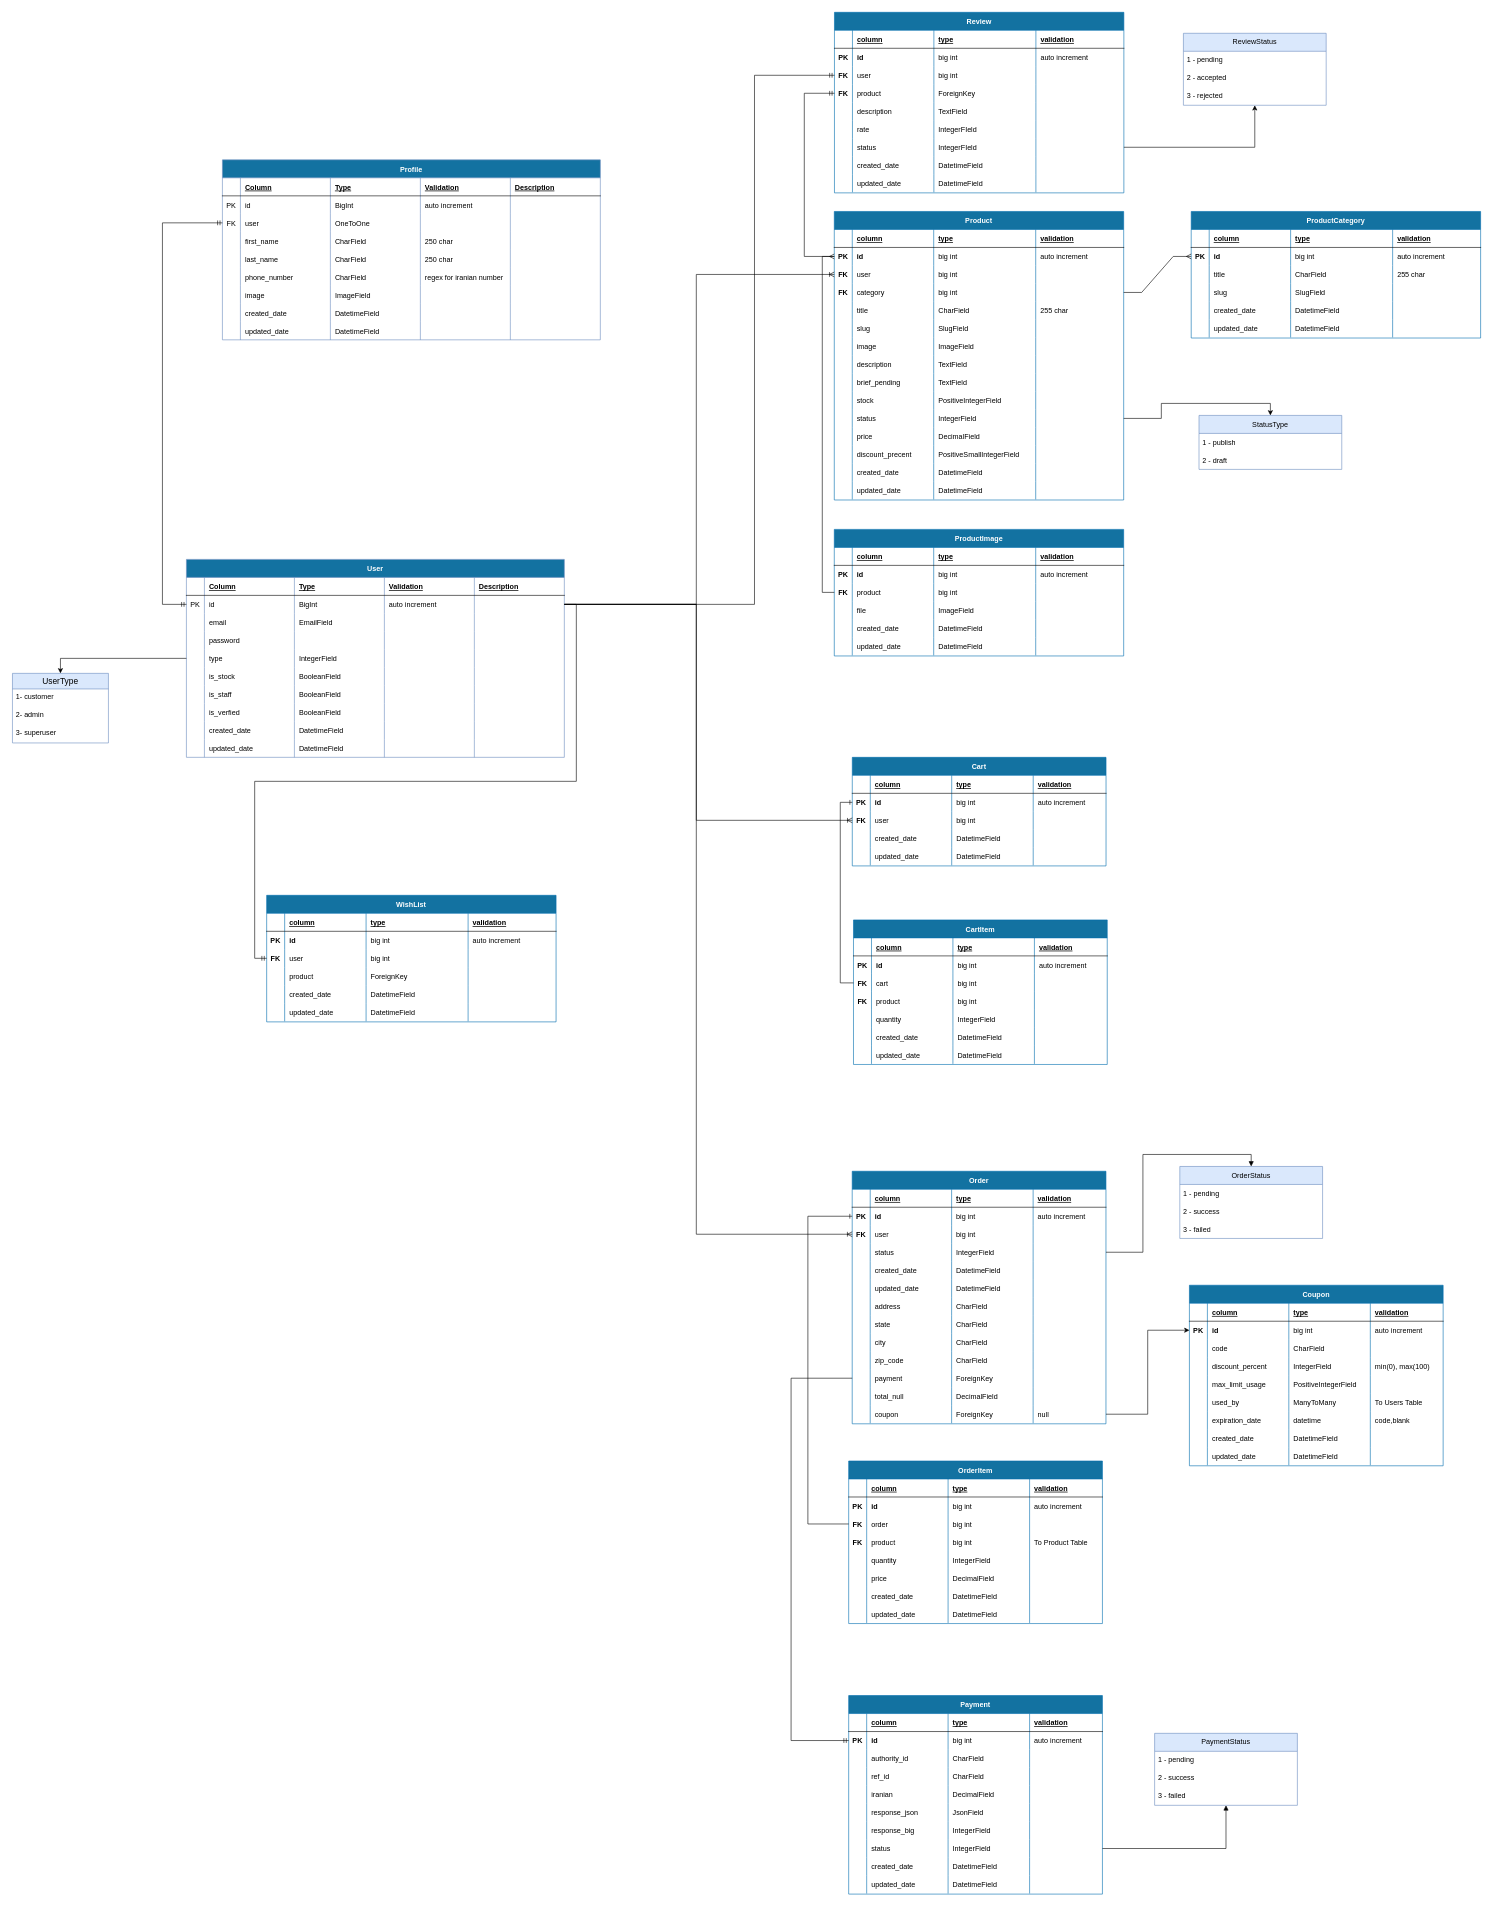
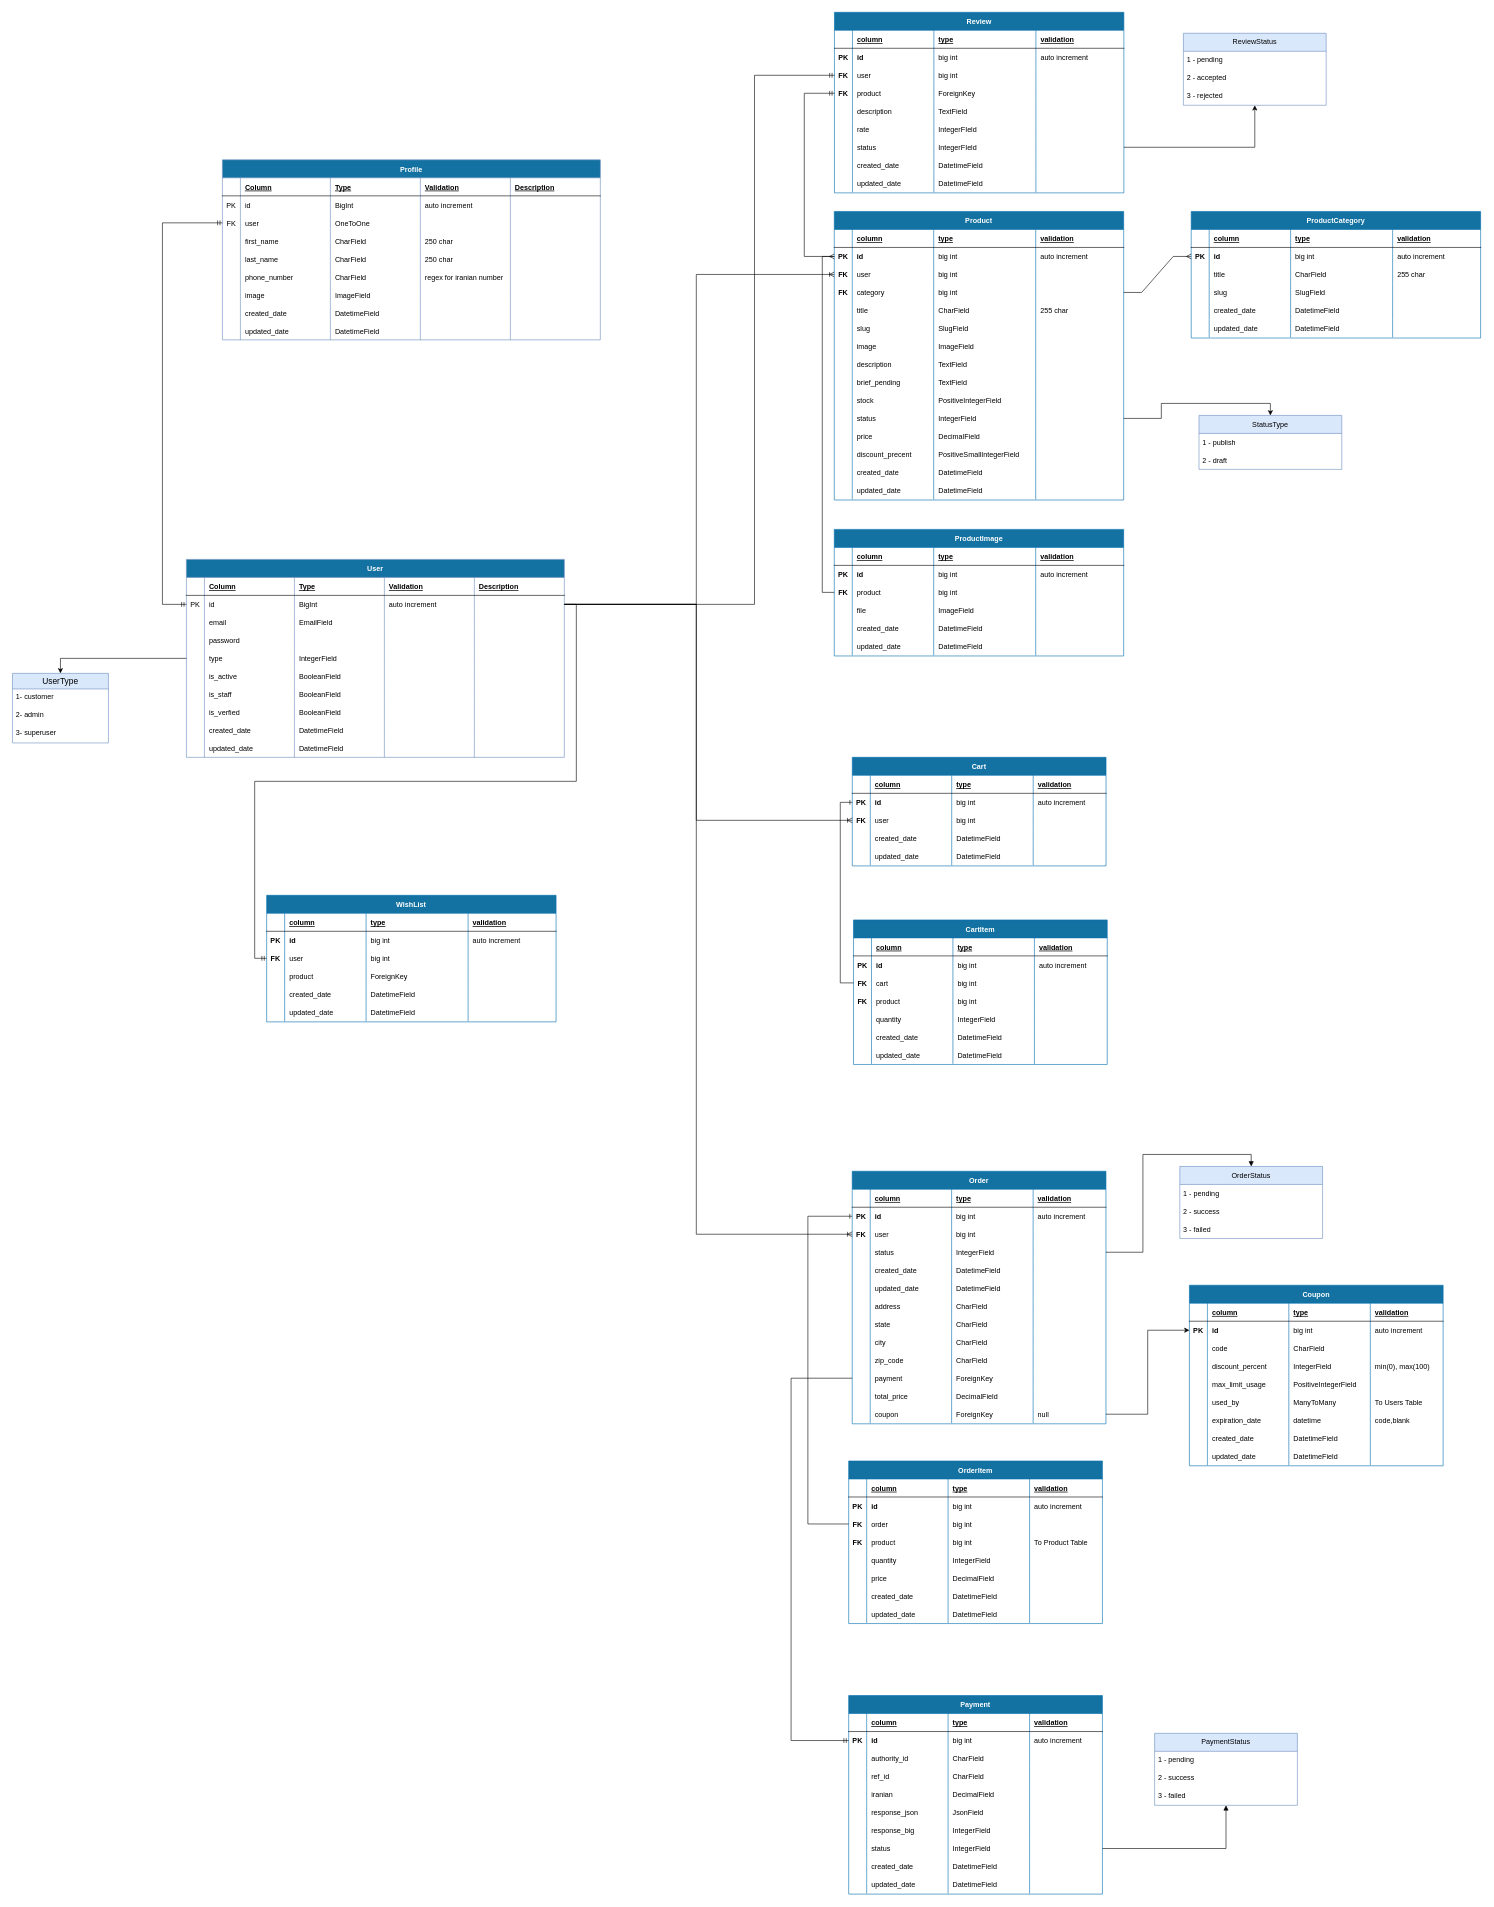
node "is_stock": label "is_stock" -> "is_active"
node "total_null": label "total_null" -> "total_price"
